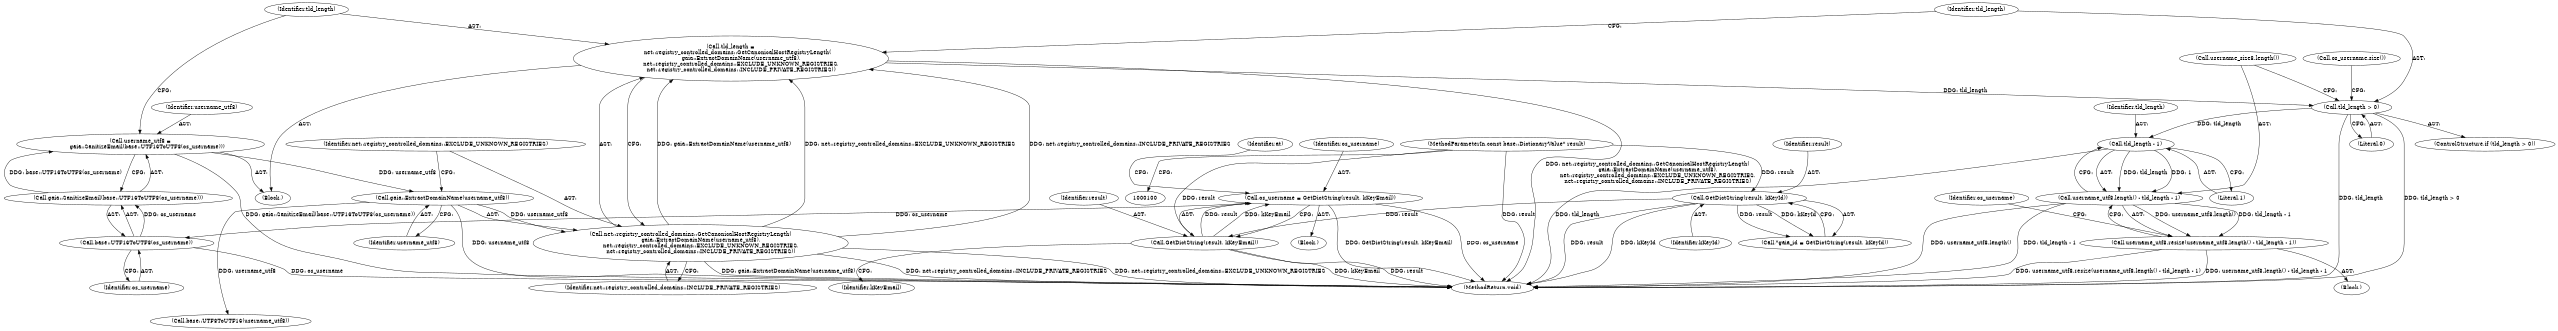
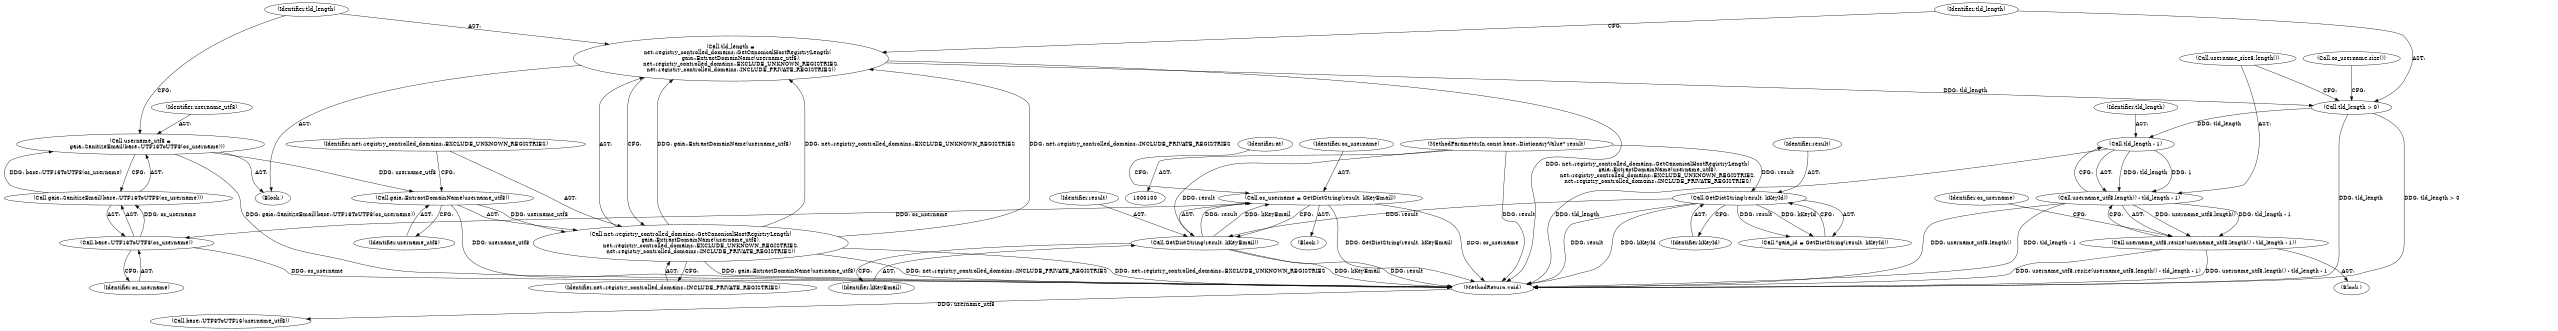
node "(Literal,0)": removed
node "(ControlStructure,if (tld_length > 0))": removed
edge "(MethodParameterIn,const base::DictionaryValue* result)" -> "1000100": label "CFG: " -> "AST: "
node "(Literal,1)": removed
edge "(Call,gaia::ExtractDomainName(username_utf8))" -> "(Call,base::UTF8ToUTF16(username_utf8))": now "(MethodReturn,void)" -> "(Call,base::UTF8ToUTF16(username_utf8))"
edge "(Call,GetDictString(result, kKeyId))" -> "(Identifier,kKeyId)": added, label "CFG:"
edge "(Identifier,kKeyEmail)" -> "(Call,GetDictString(result, kKeyEmail))": added, label "AST:"
